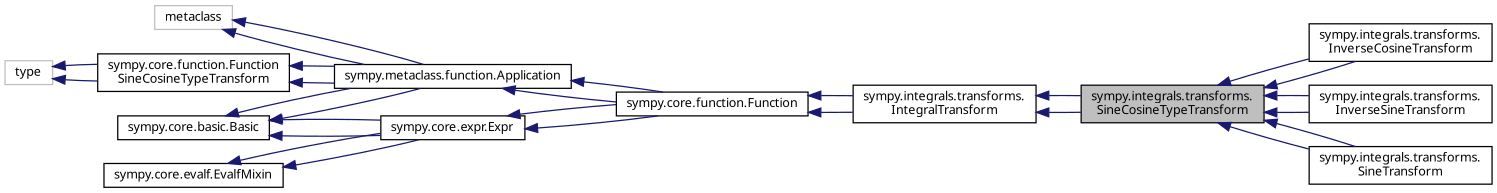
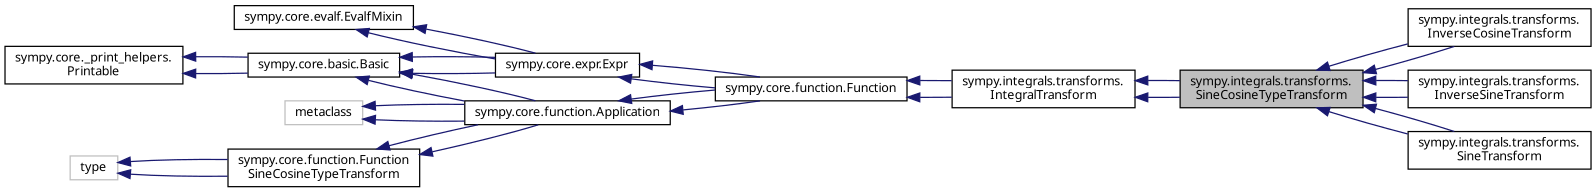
node "sympy.core._print_helpers. Printable": added
node "sympy.metaclass.function.Application": label "sympy.metaclass.function.Application" -> "sympy.core.function.Application"
